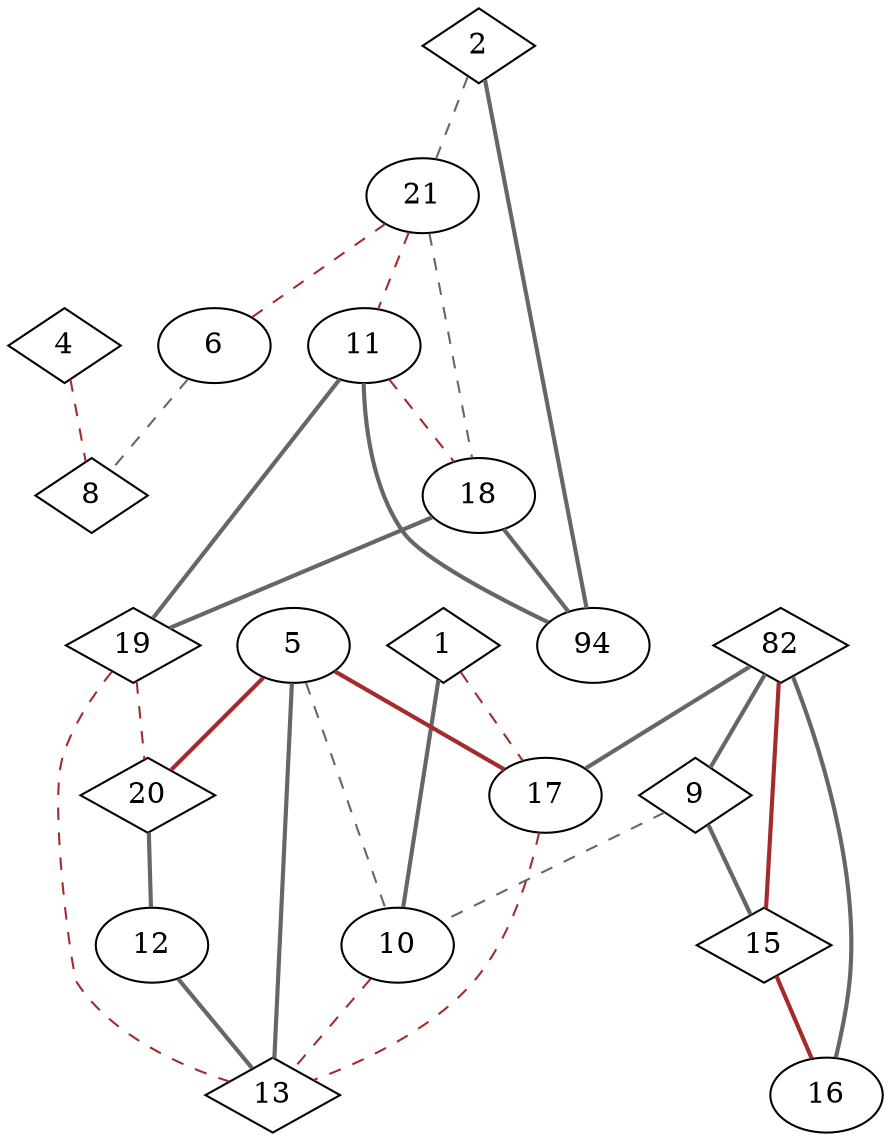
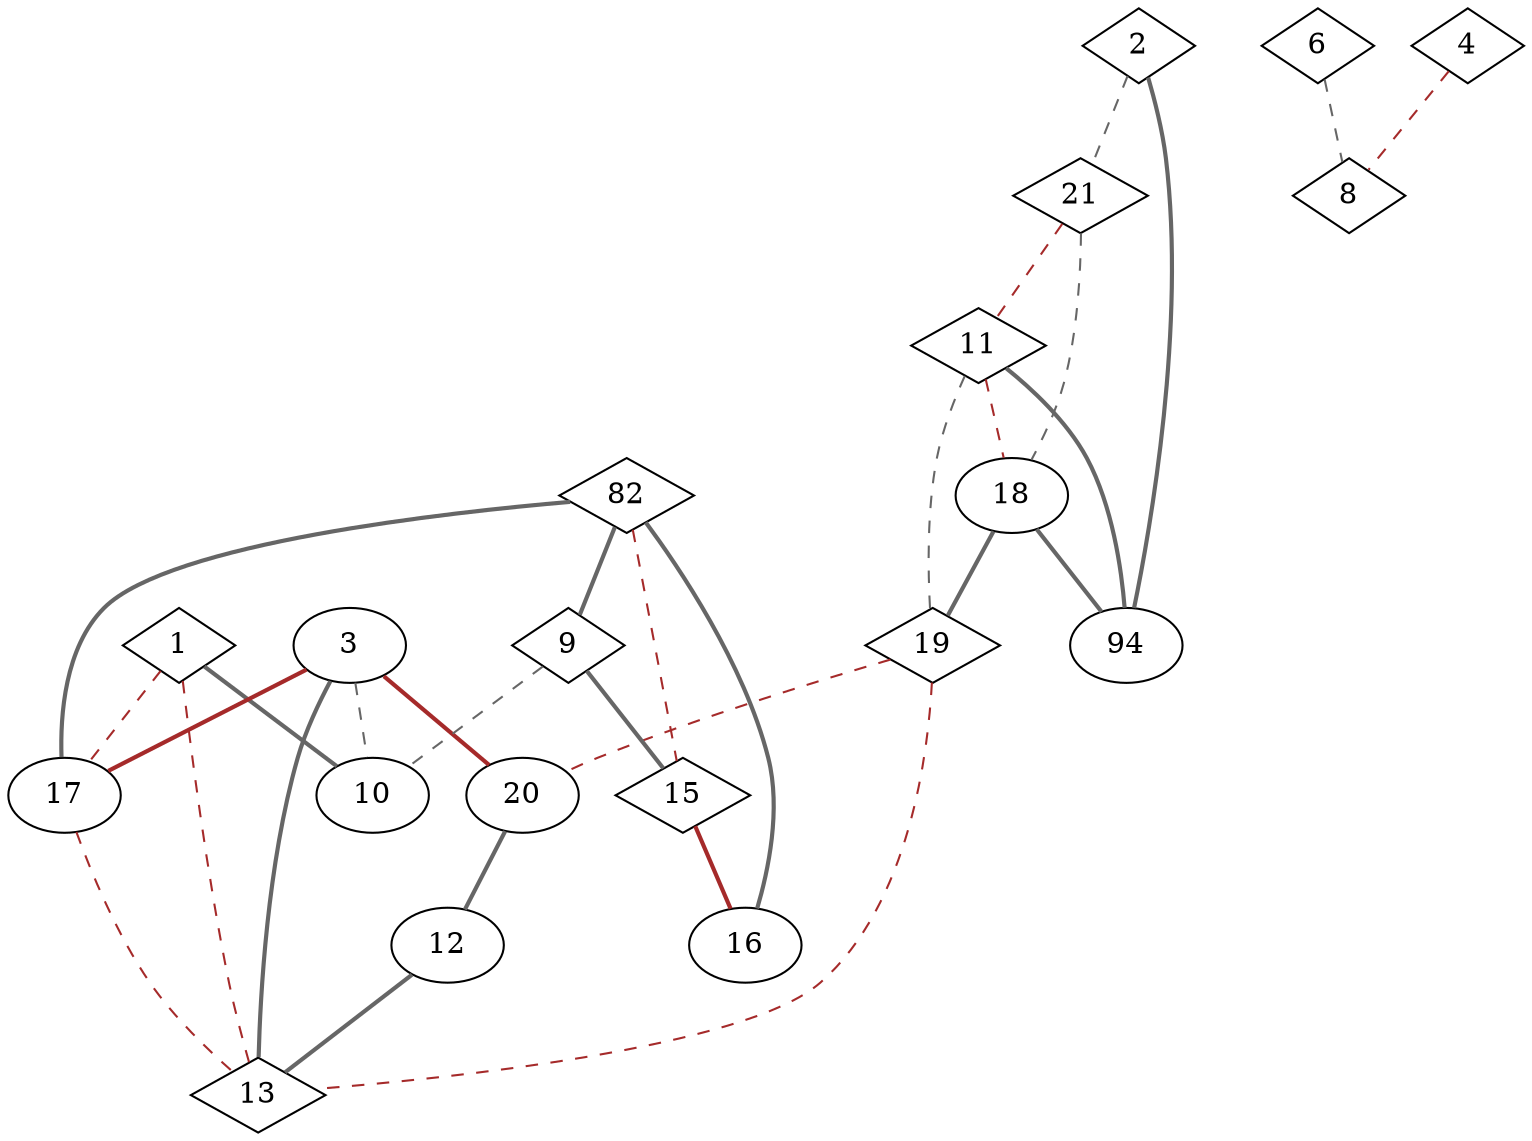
node "21": shape ellipse -> diamond
edge "21" -- "6": removed
node "6": shape ellipse -> diamond
node "11": shape ellipse -> diamond
edge "11" -- "19": style bold -> dashed
node "5": label "5" -> "3"
node "20": shape diamond -> ellipse
edge "82" -- "15": style bold -> dashed
edge "10" -- "13": now "1" -- "13"
